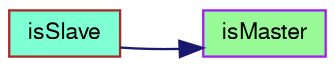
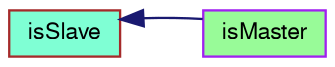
edge "isSlave" -> "isMaster": reversed
